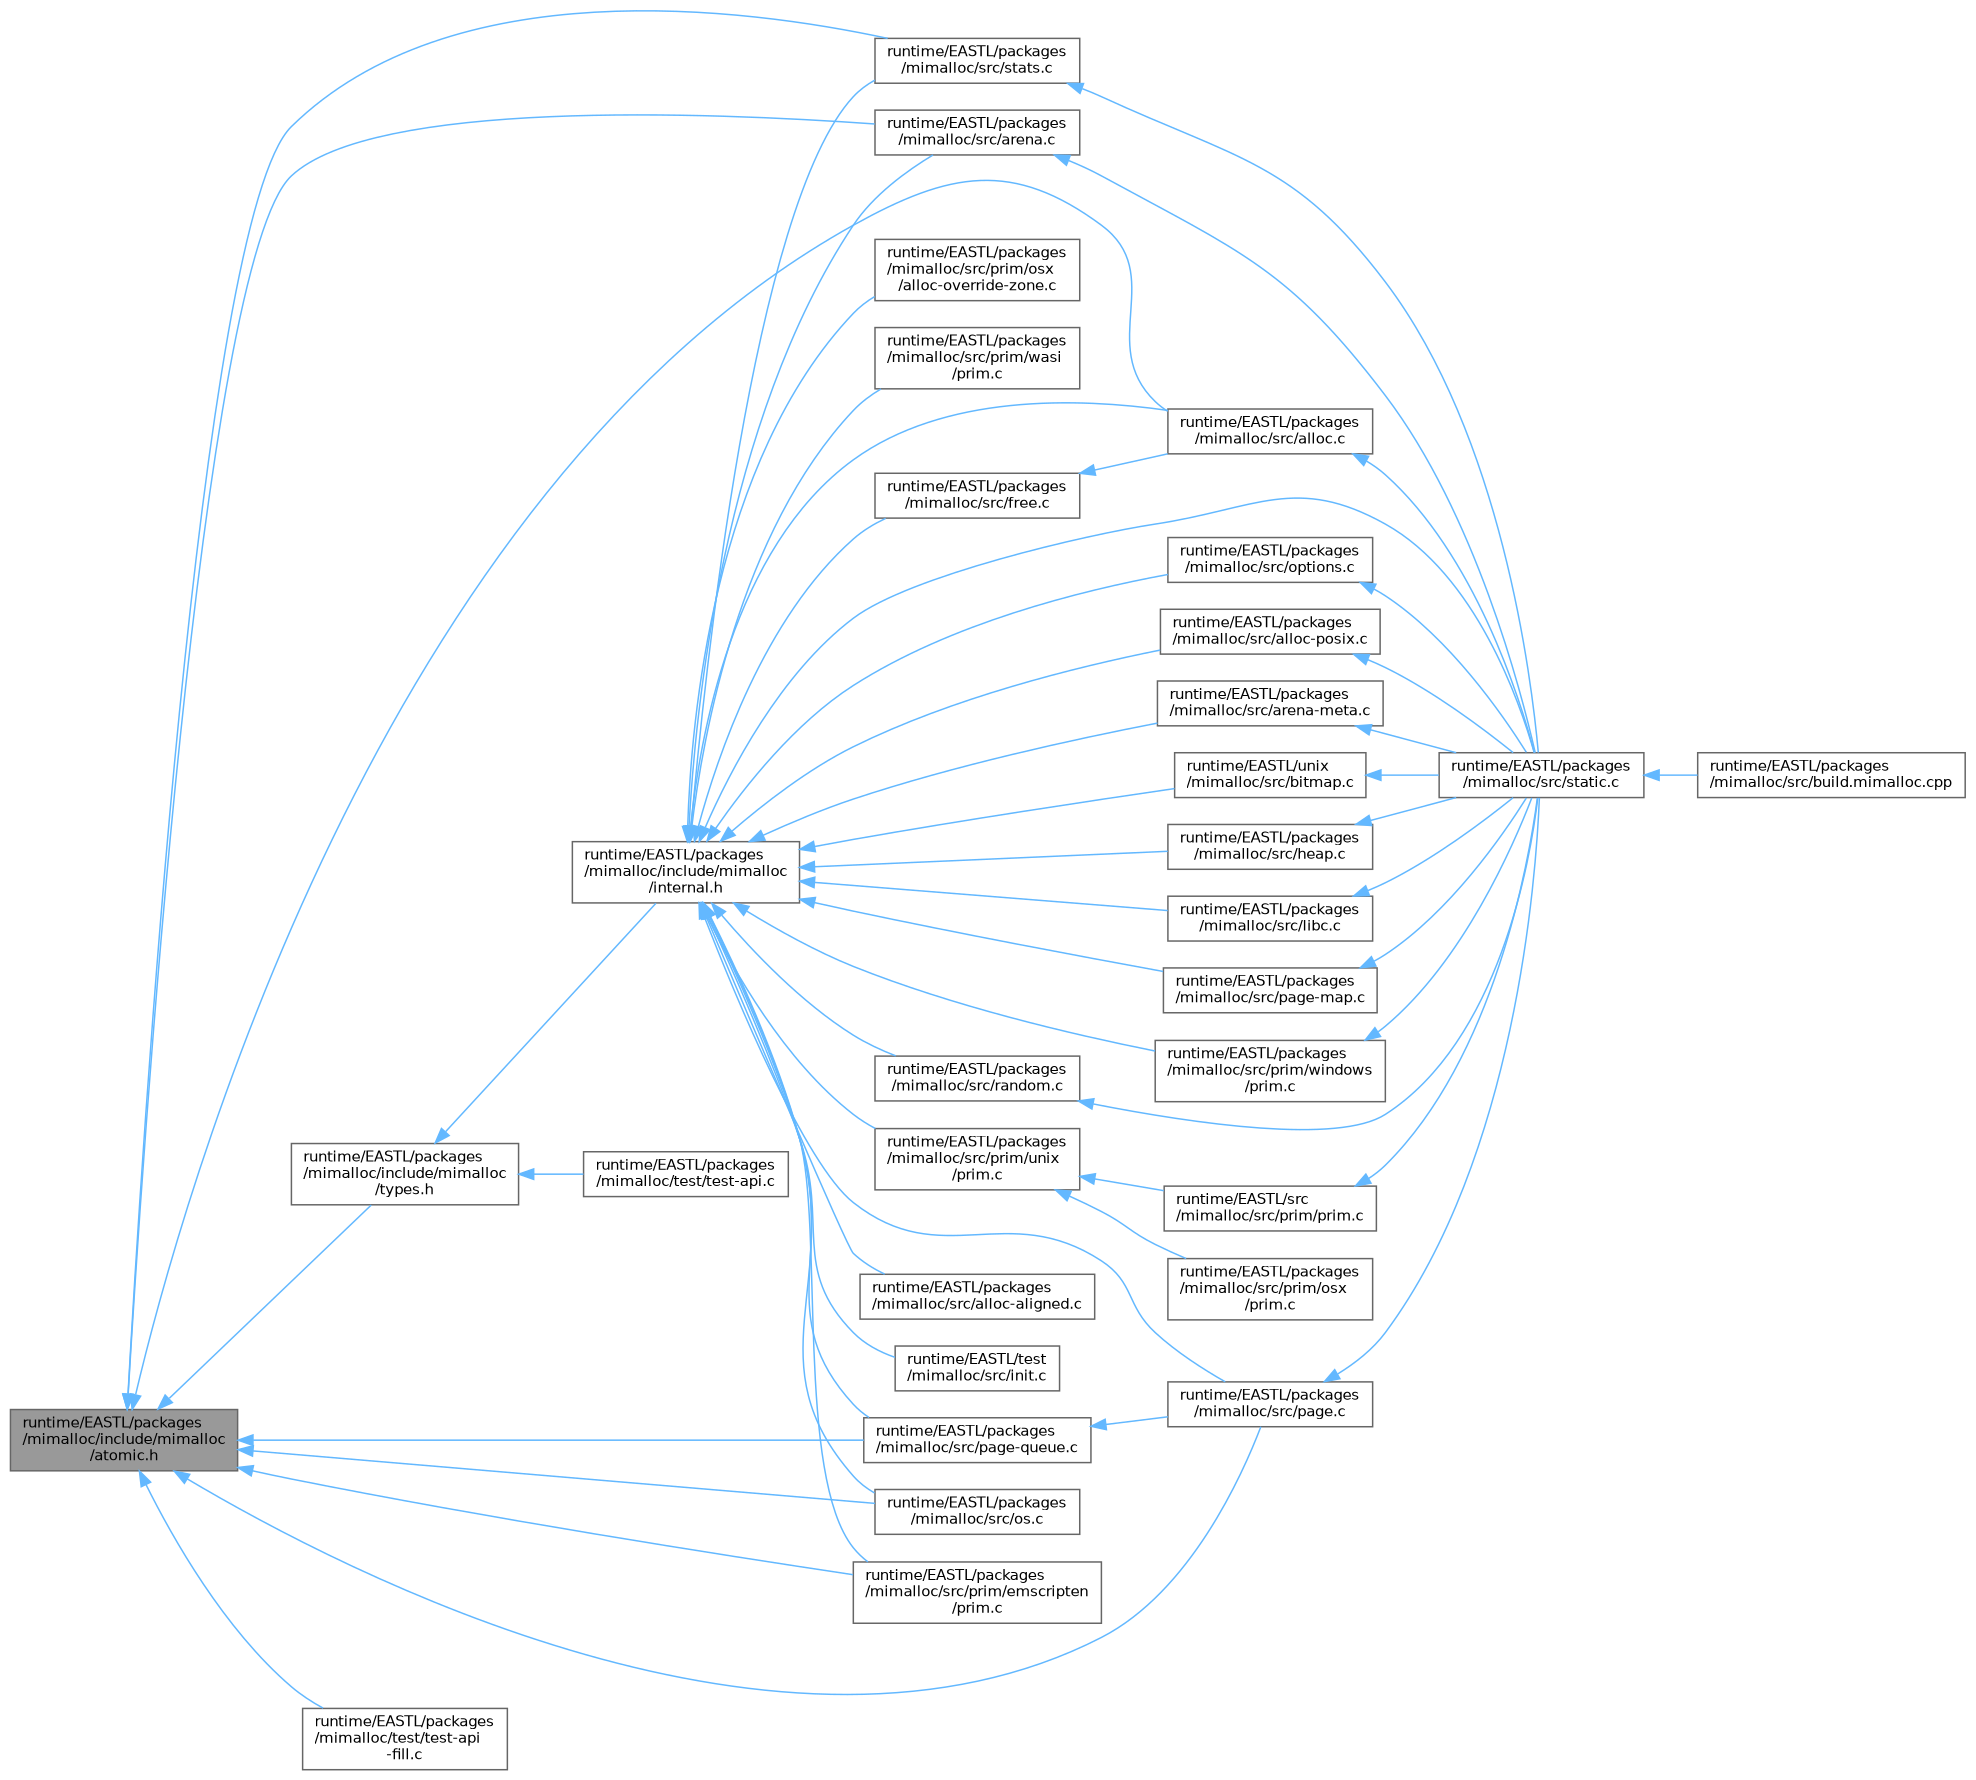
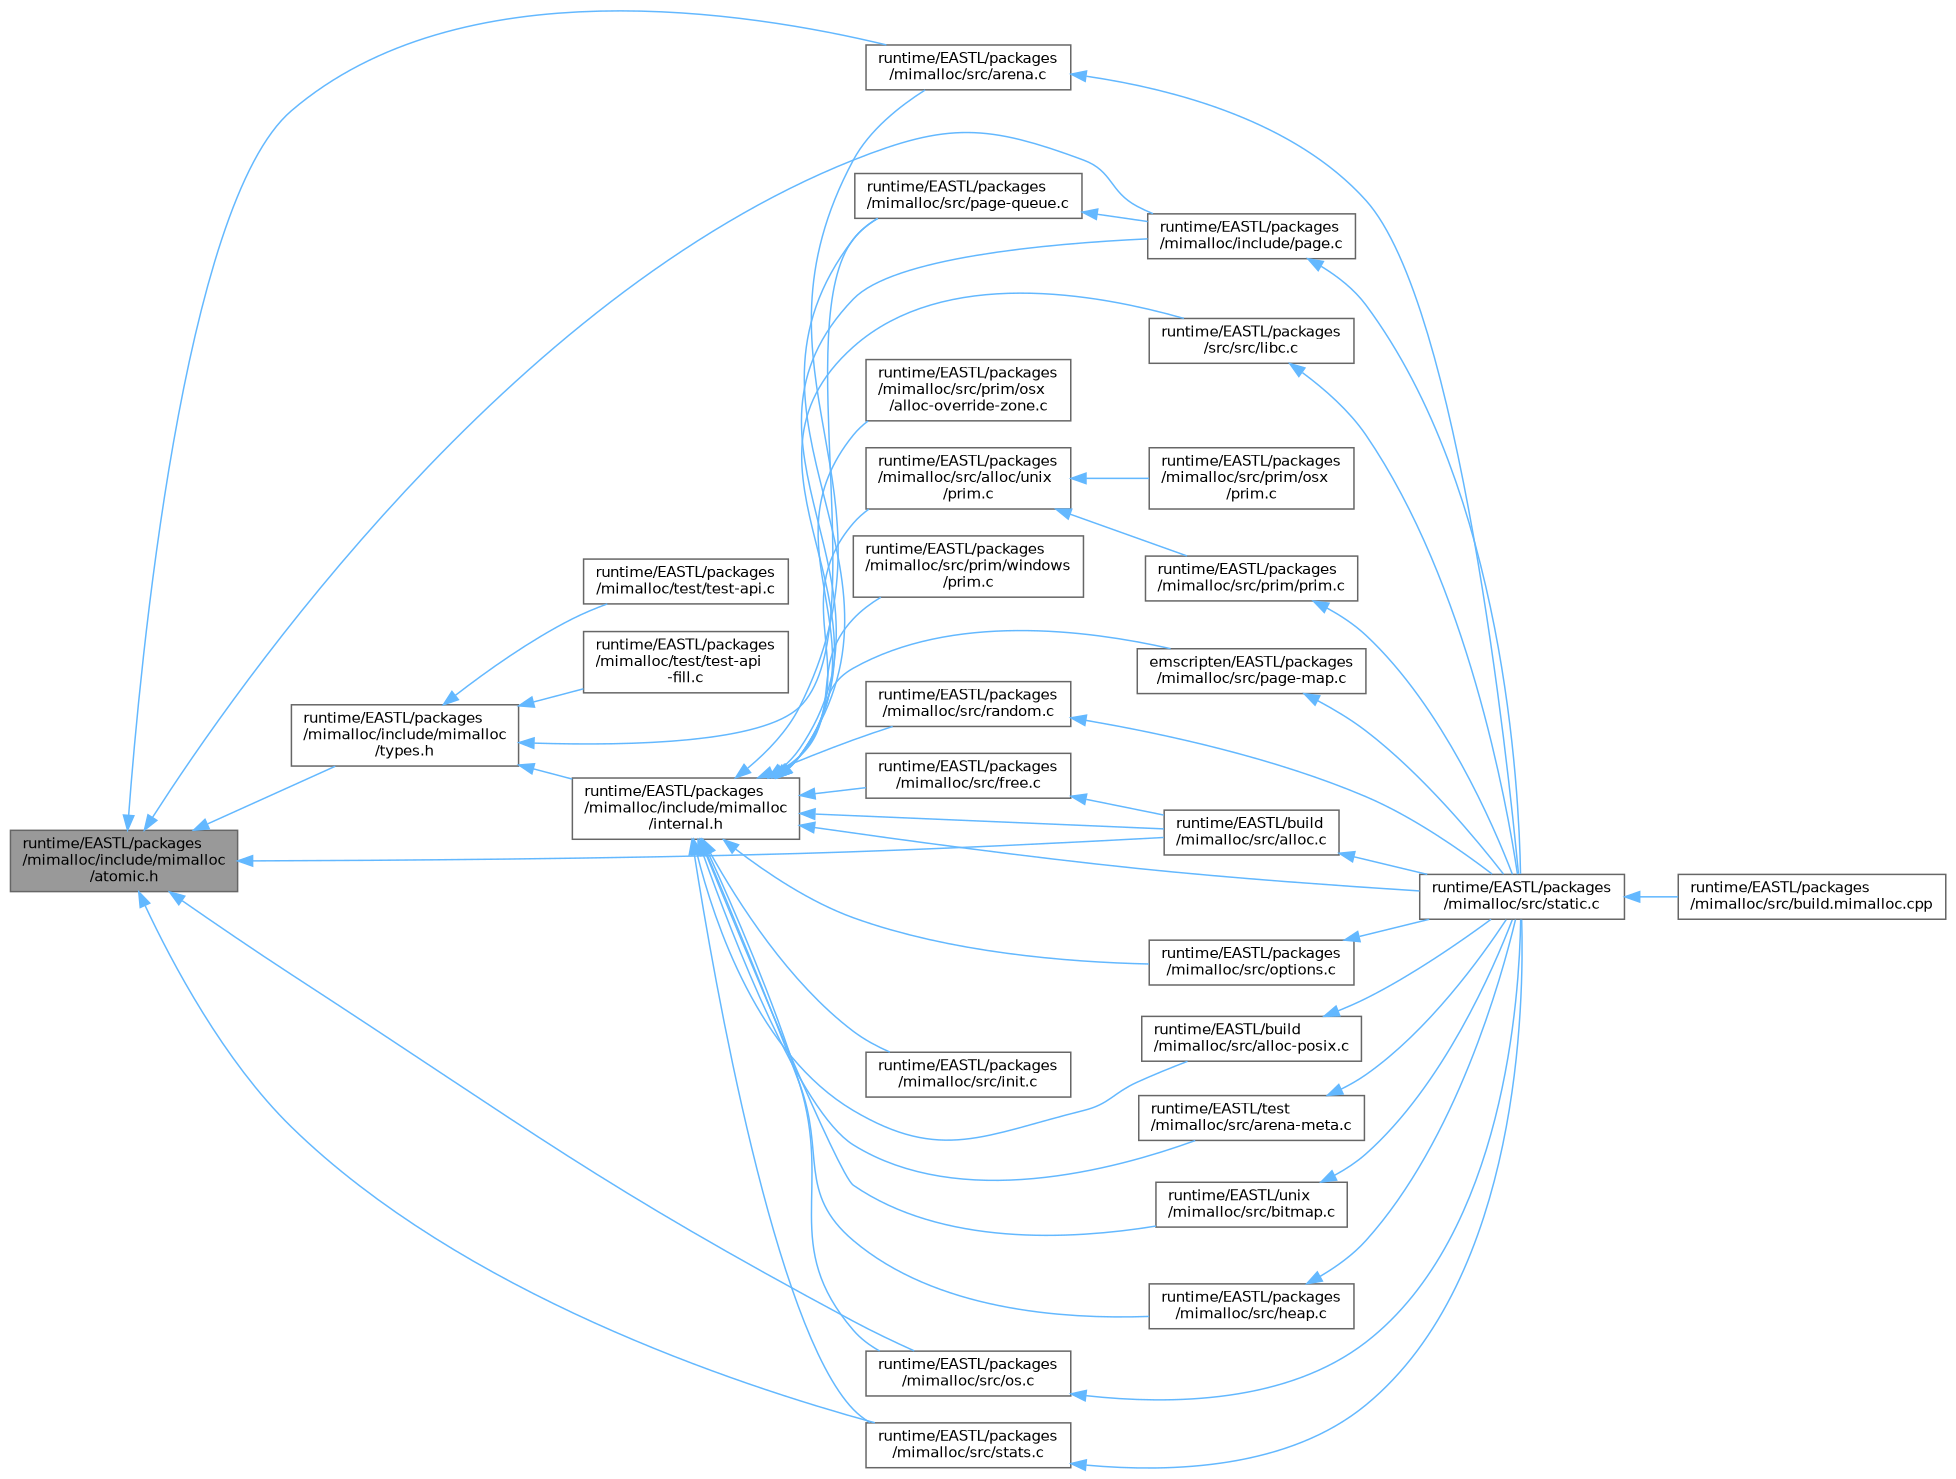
node "runtime/EASTL/packages /mimalloc/src/prim/wasi /prim.c": removed
node "runtime/EASTL/packages /mimalloc/src/alloc.c": label "runtime/EASTL/packages /mimalloc/src/alloc.c" -> "runtime/EASTL/build /mimalloc/src/alloc.c"
node "runtime/EASTL/packages /mimalloc/src/alloc-posix.c": label "runtime/EASTL/packages /mimalloc/src/alloc-posix.c" -> "runtime/EASTL/build /mimalloc/src/alloc-posix.c"
node "runtime/EASTL/packages /mimalloc/src/arena-meta.c": label "runtime/EASTL/packages /mimalloc/src/arena-meta.c" -> "runtime/EASTL/test /mimalloc/src/arena-meta.c"
node "runtime/EASTL/packages /mimalloc/src/libc.c": label "runtime/EASTL/packages /mimalloc/src/libc.c" -> "runtime/EASTL/packages /src/src/libc.c"
edge "runtime/EASTL/packages /mimalloc/src/static.c" -> "runtime/EASTL/packages /mimalloc/src/prim/windows /prim.c": now "runtime/EASTL/packages /mimalloc/src/static.c" -> "runtime/EASTL/packages /mimalloc/src/os.c"
node "runtime/EASTL/packages /mimalloc/src/page-map.c": label "runtime/EASTL/packages /mimalloc/src/page-map.c" -> "emscripten/EASTL/packages /mimalloc/src/page-map.c"
node "runtime/EASTL/packages /mimalloc/src/prim/unix /prim.c": label "runtime/EASTL/packages /mimalloc/src/prim/unix /prim.c" -> "runtime/EASTL/packages /mimalloc/src/alloc/unix /prim.c"
node "runtime/EASTL/src /mimalloc/src/prim/prim.c": label "runtime/EASTL/src /mimalloc/src/prim/prim.c" -> "runtime/EASTL/packages /mimalloc/src/prim/prim.c"
node "runtime/EASTL/packages /mimalloc/src/alloc-aligned.c": removed
node "runtime/EASTL/test /mimalloc/src/init.c": label "runtime/EASTL/test /mimalloc/src/init.c" -> "runtime/EASTL/packages /mimalloc/src/init.c"
node "runtime/EASTL/packages /mimalloc/src/page.c": label "runtime/EASTL/packages /mimalloc/src/page.c" -> "runtime/EASTL/packages /mimalloc/include/page.c"
edge "runtime/EASTL/packages /mimalloc/src/page-queue.c" -> "runtime/EASTL/packages /mimalloc/include/mimalloc /atomic.h": now "runtime/EASTL/packages /mimalloc/src/page-queue.c" -> "runtime/EASTL/packages /mimalloc/include/mimalloc /types.h"
node "runtime/EASTL/packages /mimalloc/src/prim/emscripten /prim.c": removed
edge "runtime/EASTL/packages /mimalloc/test/test-api -fill.c" -> "runtime/EASTL/packages /mimalloc/include/mimalloc /atomic.h": now "runtime/EASTL/packages /mimalloc/test/test-api -fill.c" -> "runtime/EASTL/packages /mimalloc/include/mimalloc /types.h"
